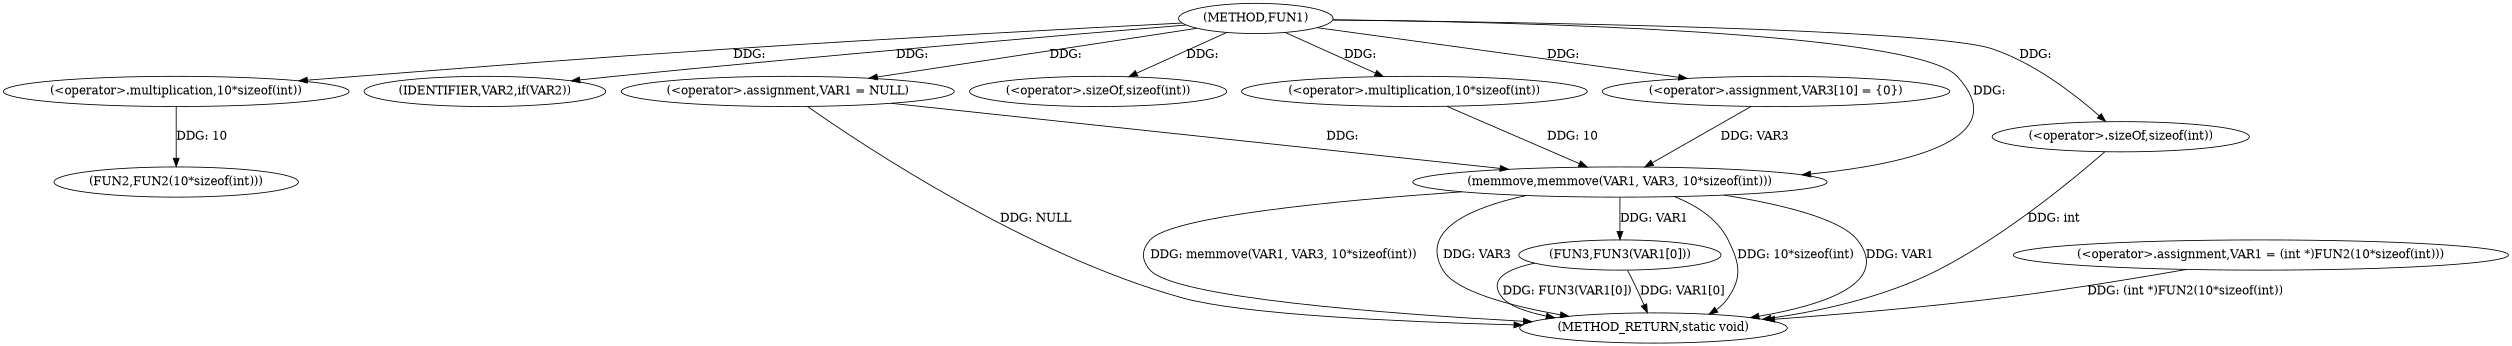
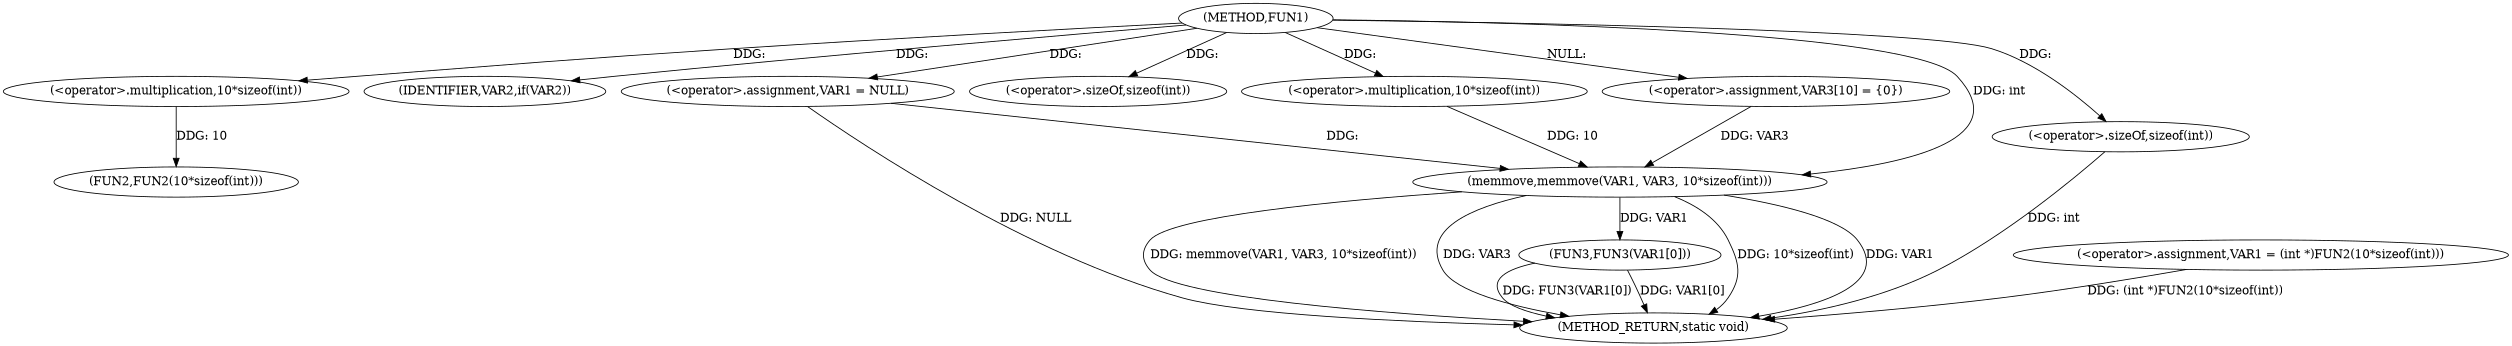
edge "(METHOD,FUN1)" -> "(<operator>.assignment,VAR3[10] = {0})": label "DDG: " -> "NULL: "
edge "(METHOD,FUN1)" -> "(memmove,memmove(VAR1, VAR3, 10*sizeof(int)))": label "DDG: " -> "DDG: int"
